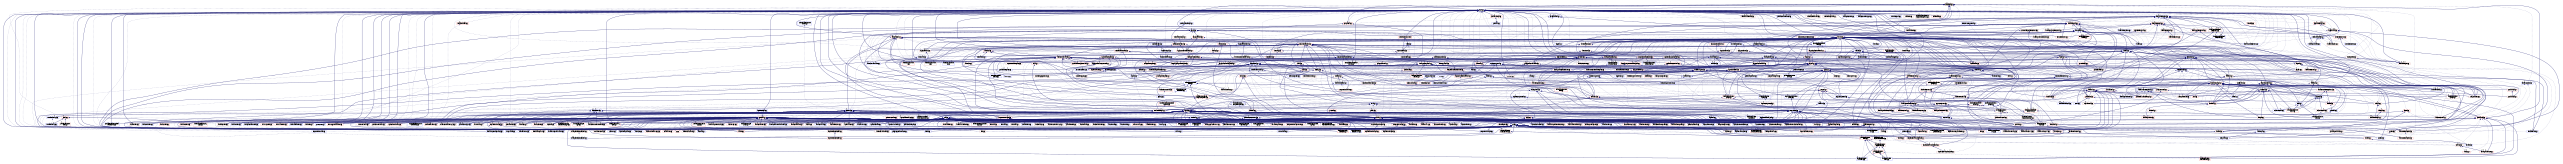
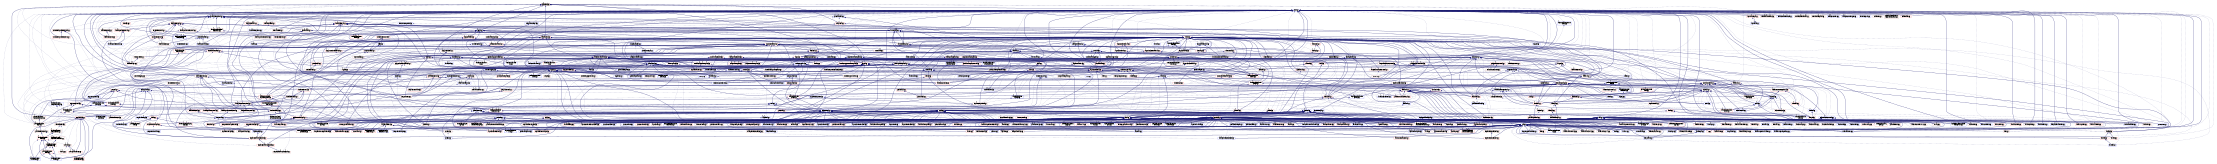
edge "fibonacci.cpp" -> "util.hpp": now "os_thread_num.cpp" -> "util.hpp"
node "parallel_executors.hpp": label "parallel_executors.hpp" -> "parallel_stateless.hpp"
